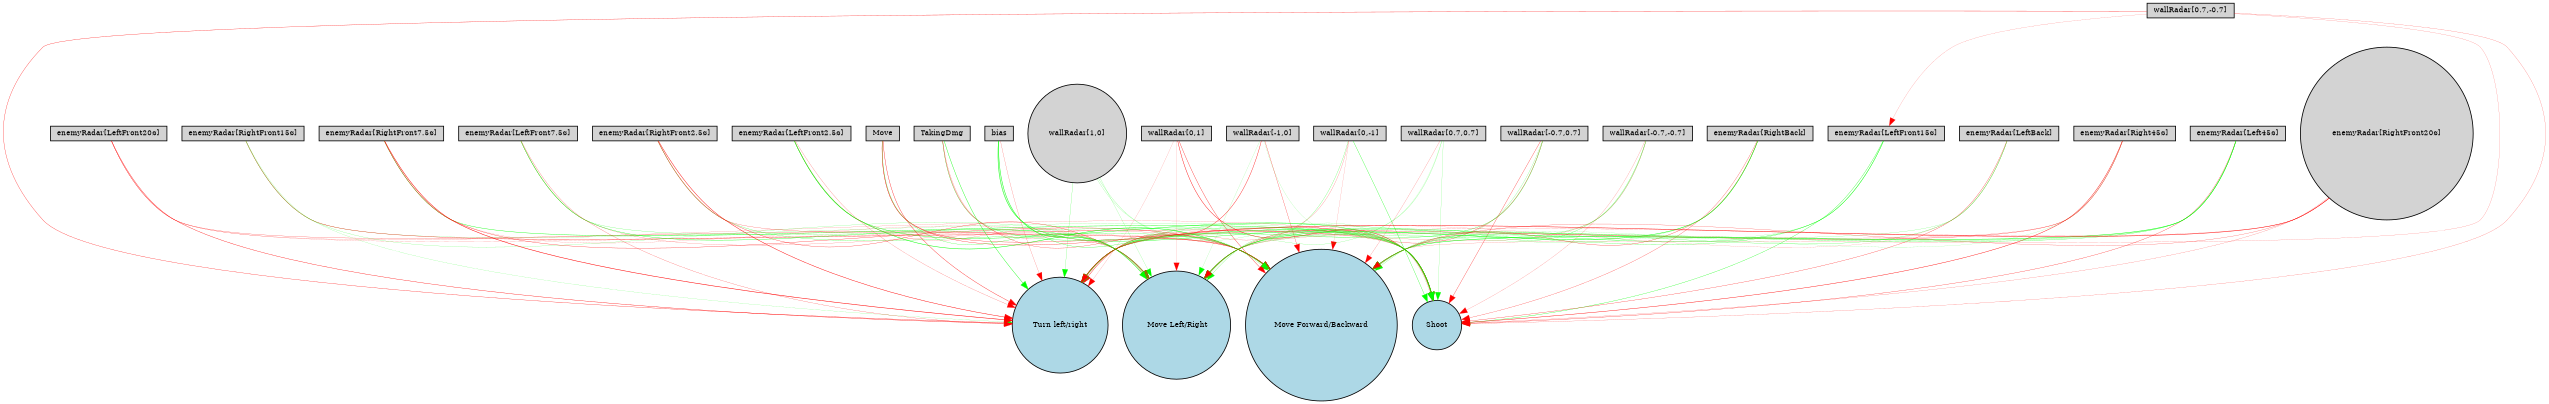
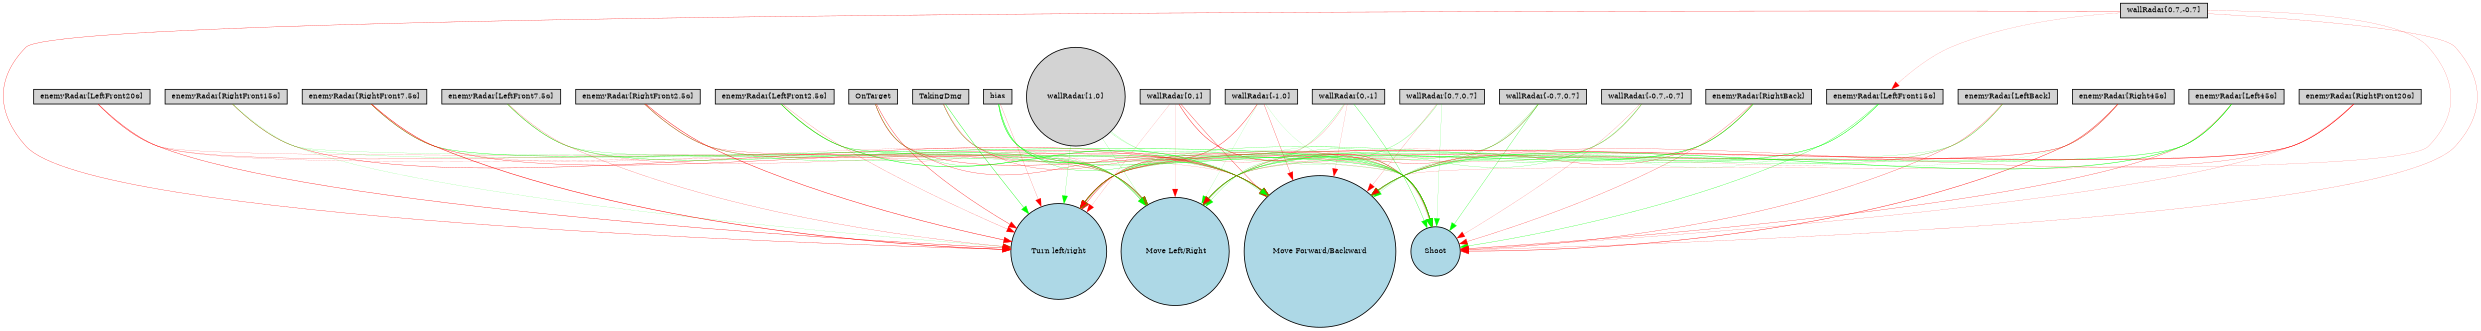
node "Move": label "Move" -> "OnTarget"
node "enemyRadar[RightFront20ø]": shape circle -> box
edge "wallRadar[-0.7,0.7]" -> "Shoot": color red -> green
